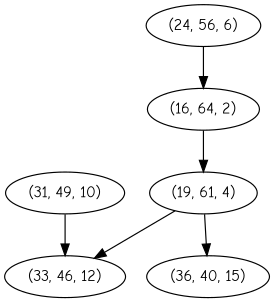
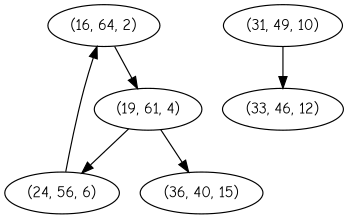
edge "(19, 61, 4)" -> "(33, 46, 12)": now "(19, 61, 4)" -> "(24, 56, 6)"
